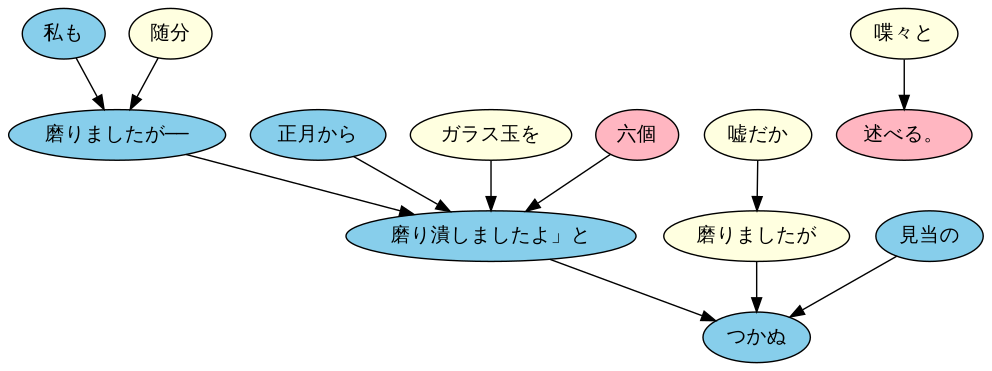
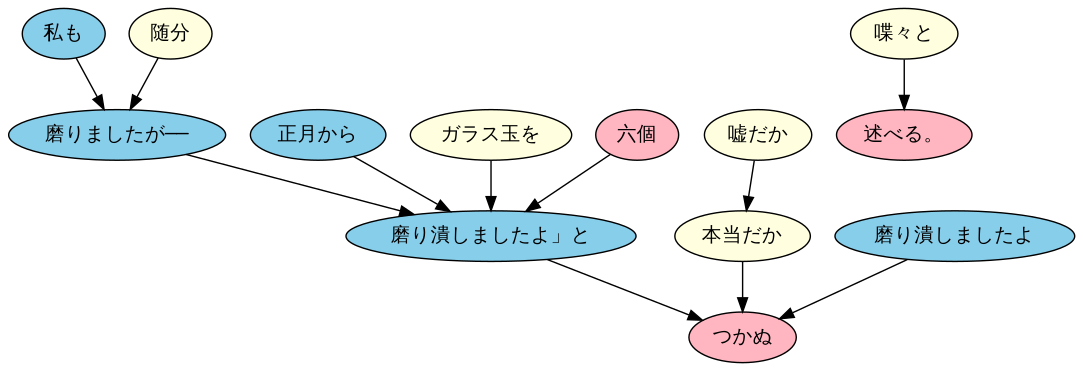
node "磨りましたが": label "磨りましたが" -> "本当だか"
node "見当の": label "見当の" -> "磨り潰しましたよ"
node "つかぬ": fillcolor skyblue -> lightpink
